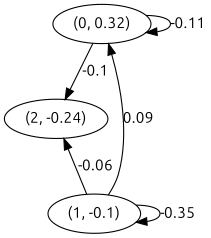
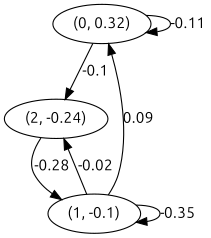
edge "(1, -0.1)" -> "(2, -0.24)": label "-0.06" -> "-0.02"
edge "(2, -0.24)" -> "(1, -0.1)": added, label "-0.28"
